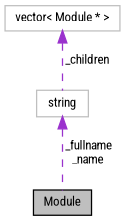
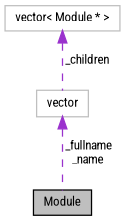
node "string": label "string" -> "vector"
